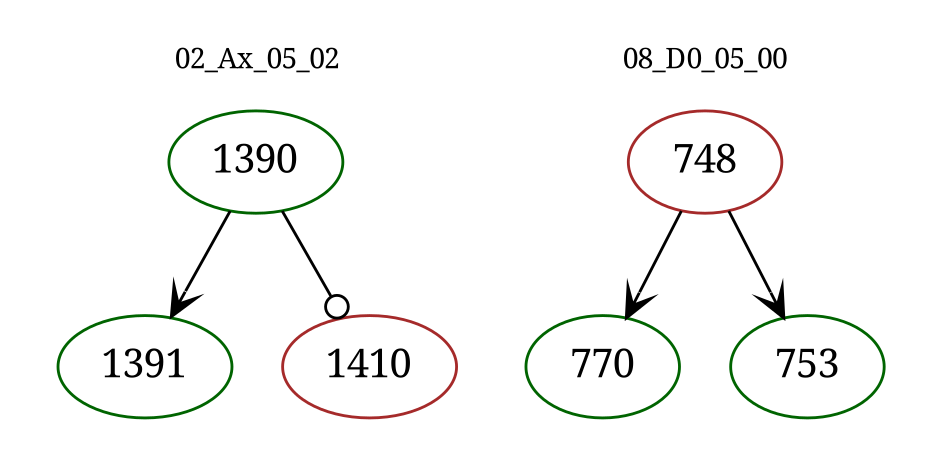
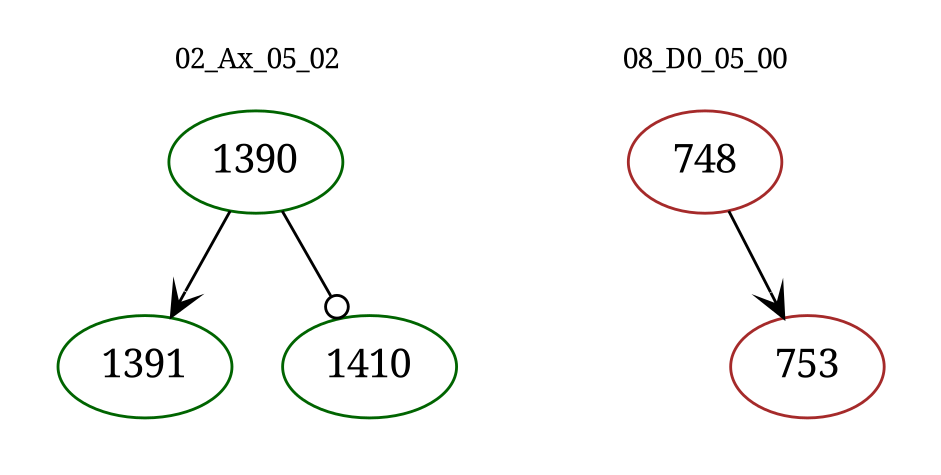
node "1410": color brown -> darkgreen
node "770": removed
node "753": color darkgreen -> brown
